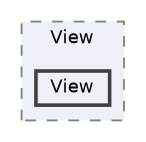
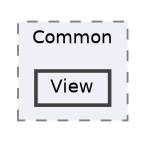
cluster "View": label "View" -> "Common"
